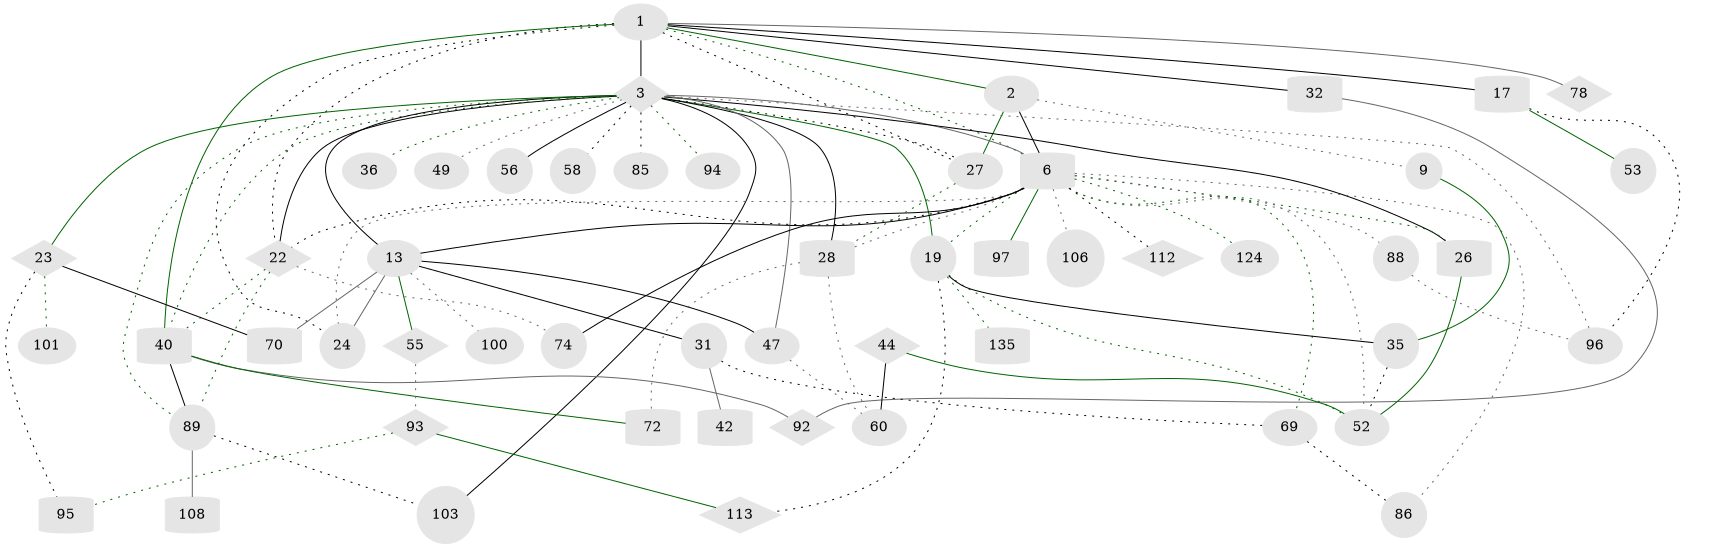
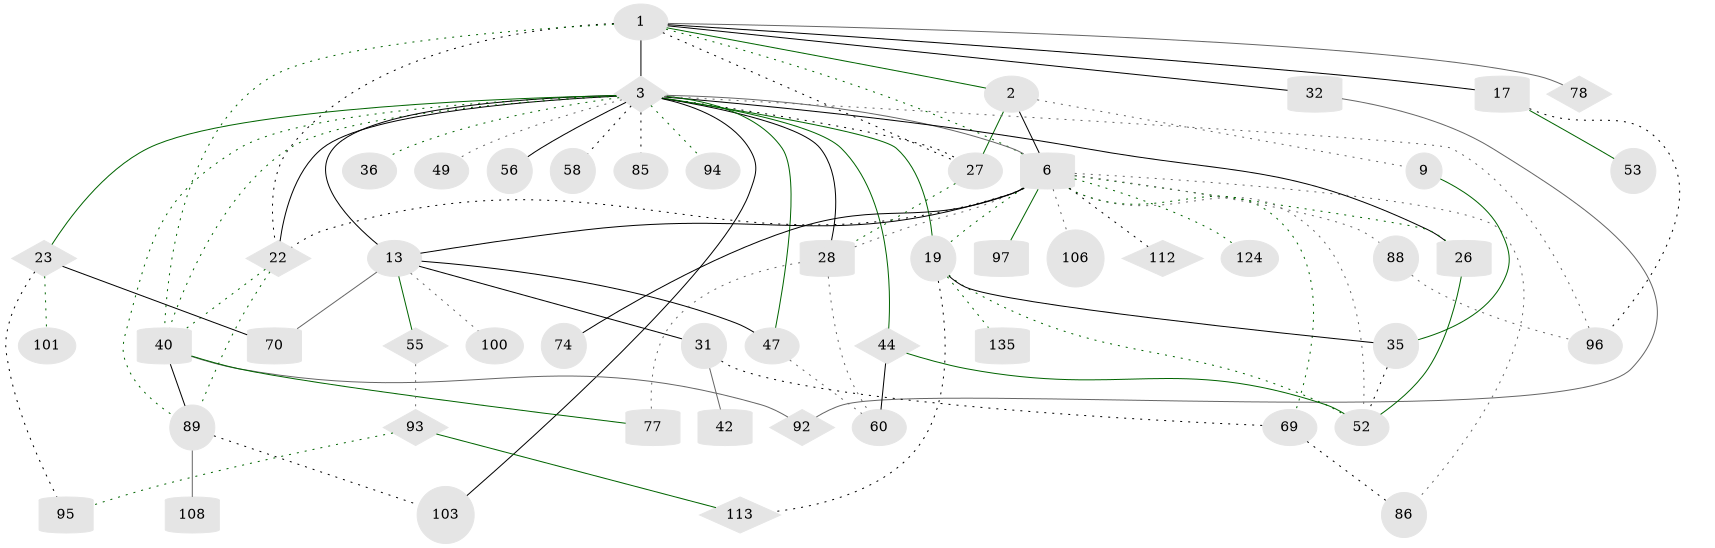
edge "1" -- "40": style solid -> dotted
edge "3" -- "44": added
edge "3" -- "47": color gray40 -> darkgreen
edge "22" -- "74": removed
node "24": removed
node "72": label "72" -> "77"
